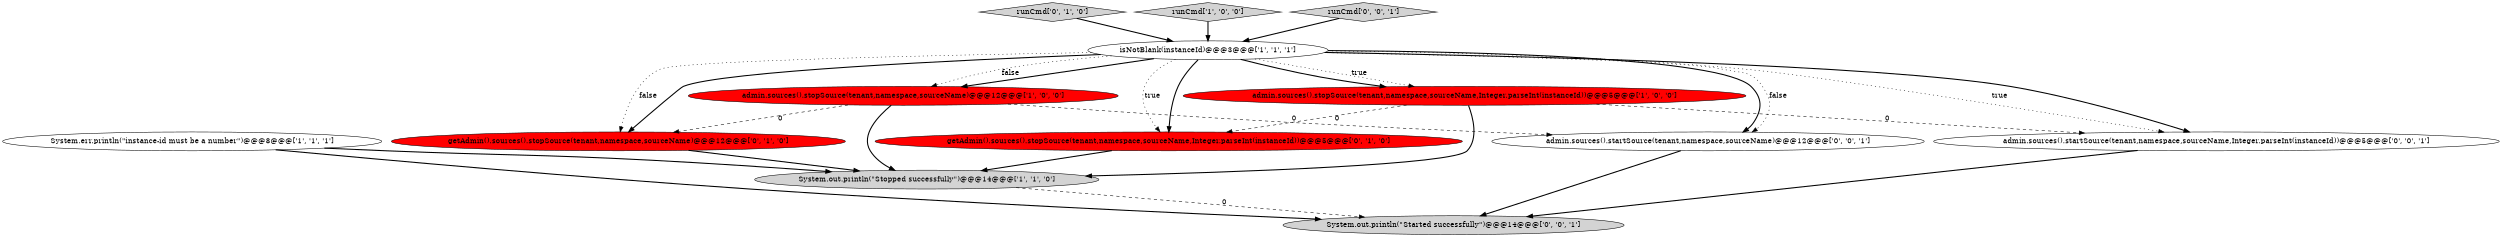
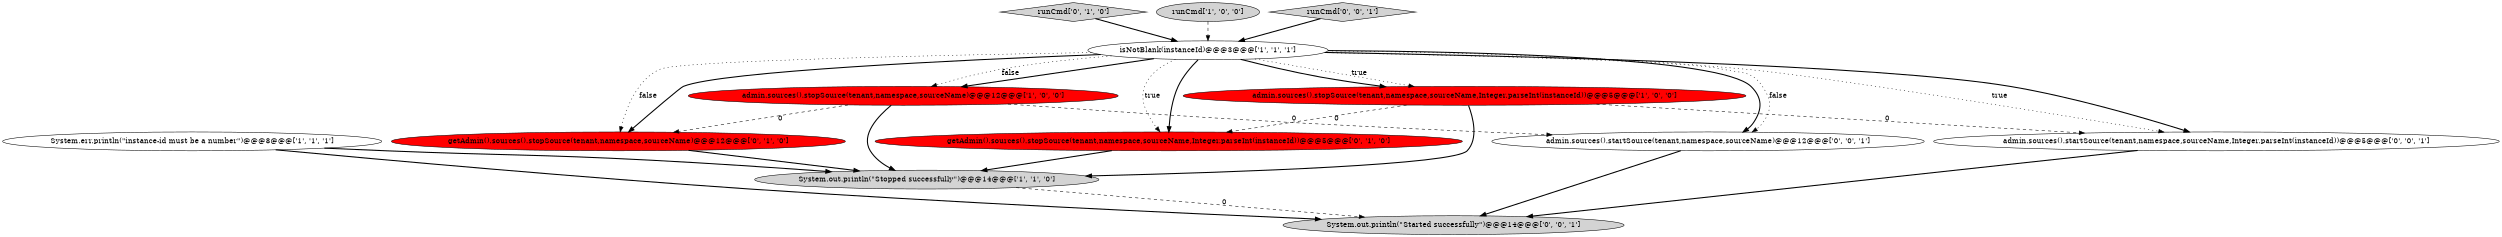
node "runCmd['1', '0', '0']": shape diamond -> ellipse
edge "runCmd['1', '0', '0']" -> "isNotBlank(instanceId)@@@3@@@['1', '1', '1']": style bold -> dashed
